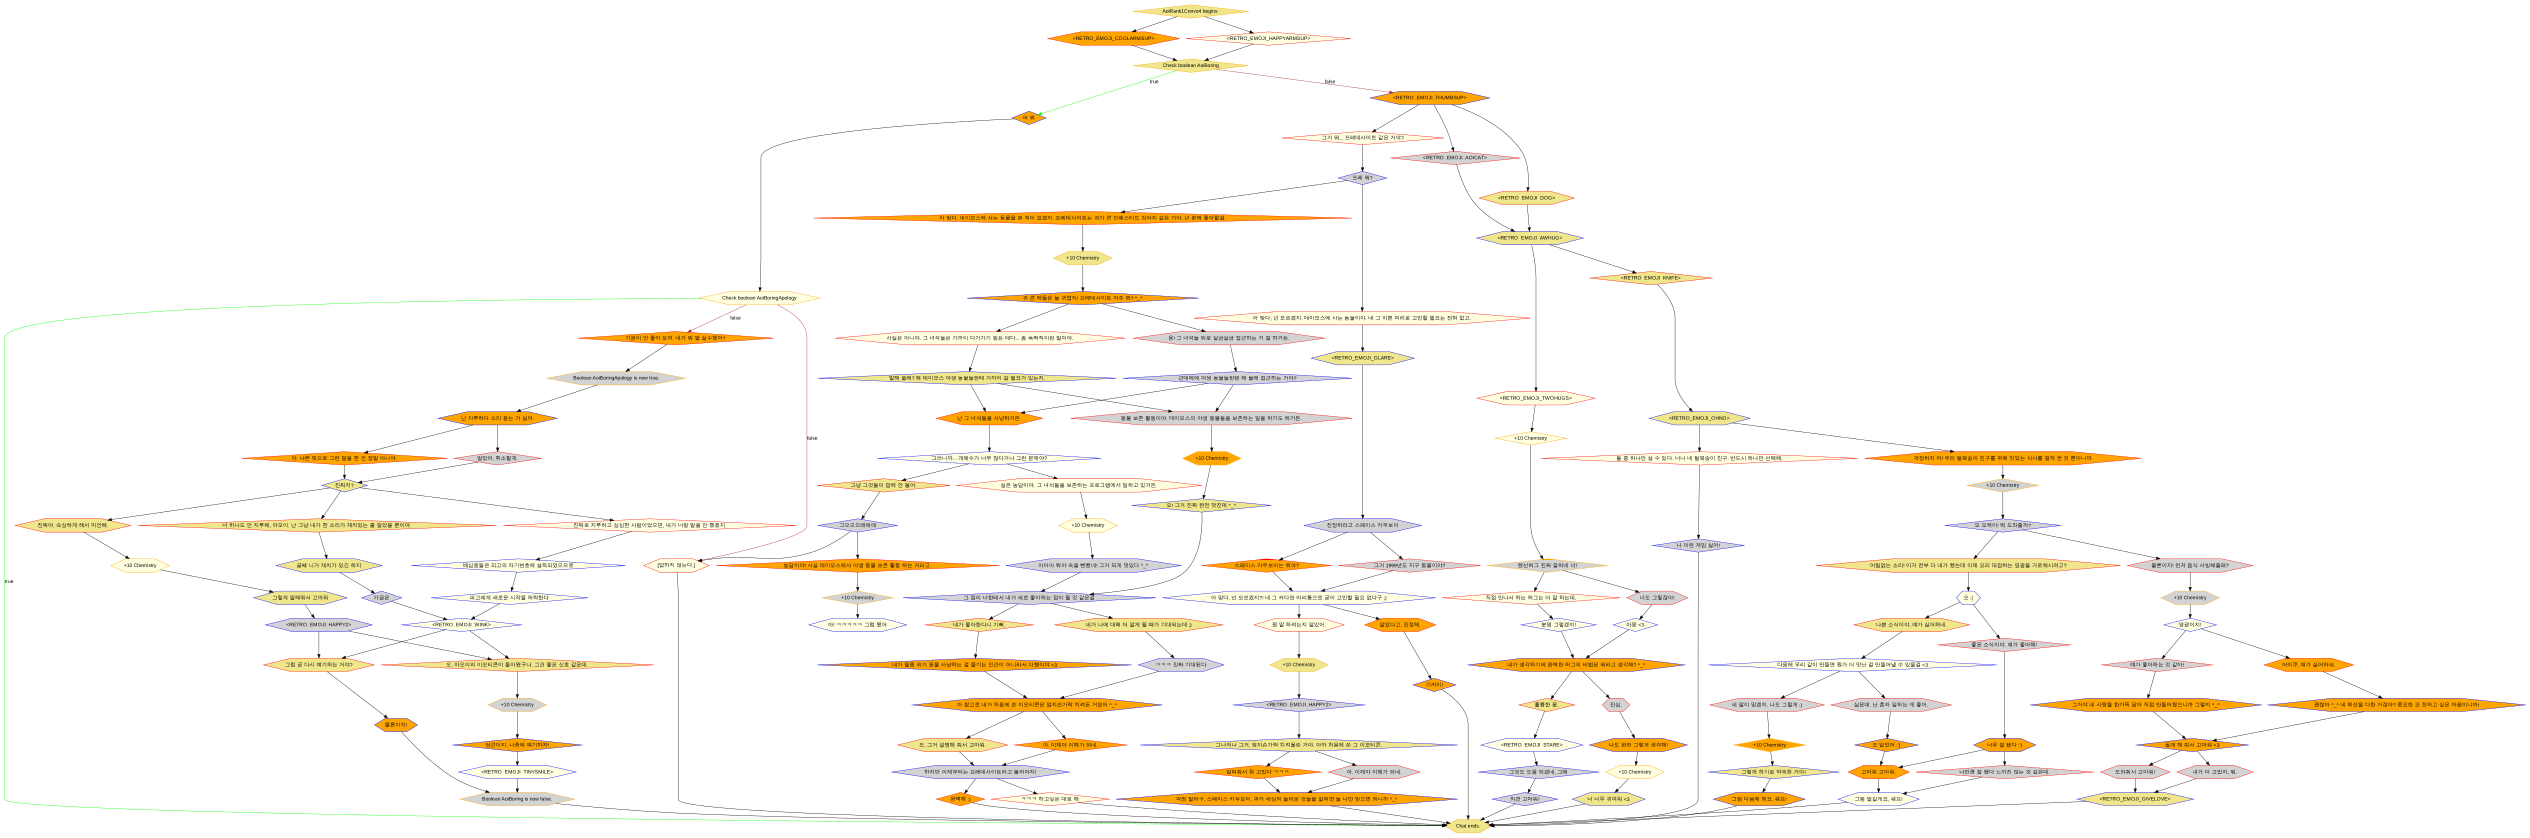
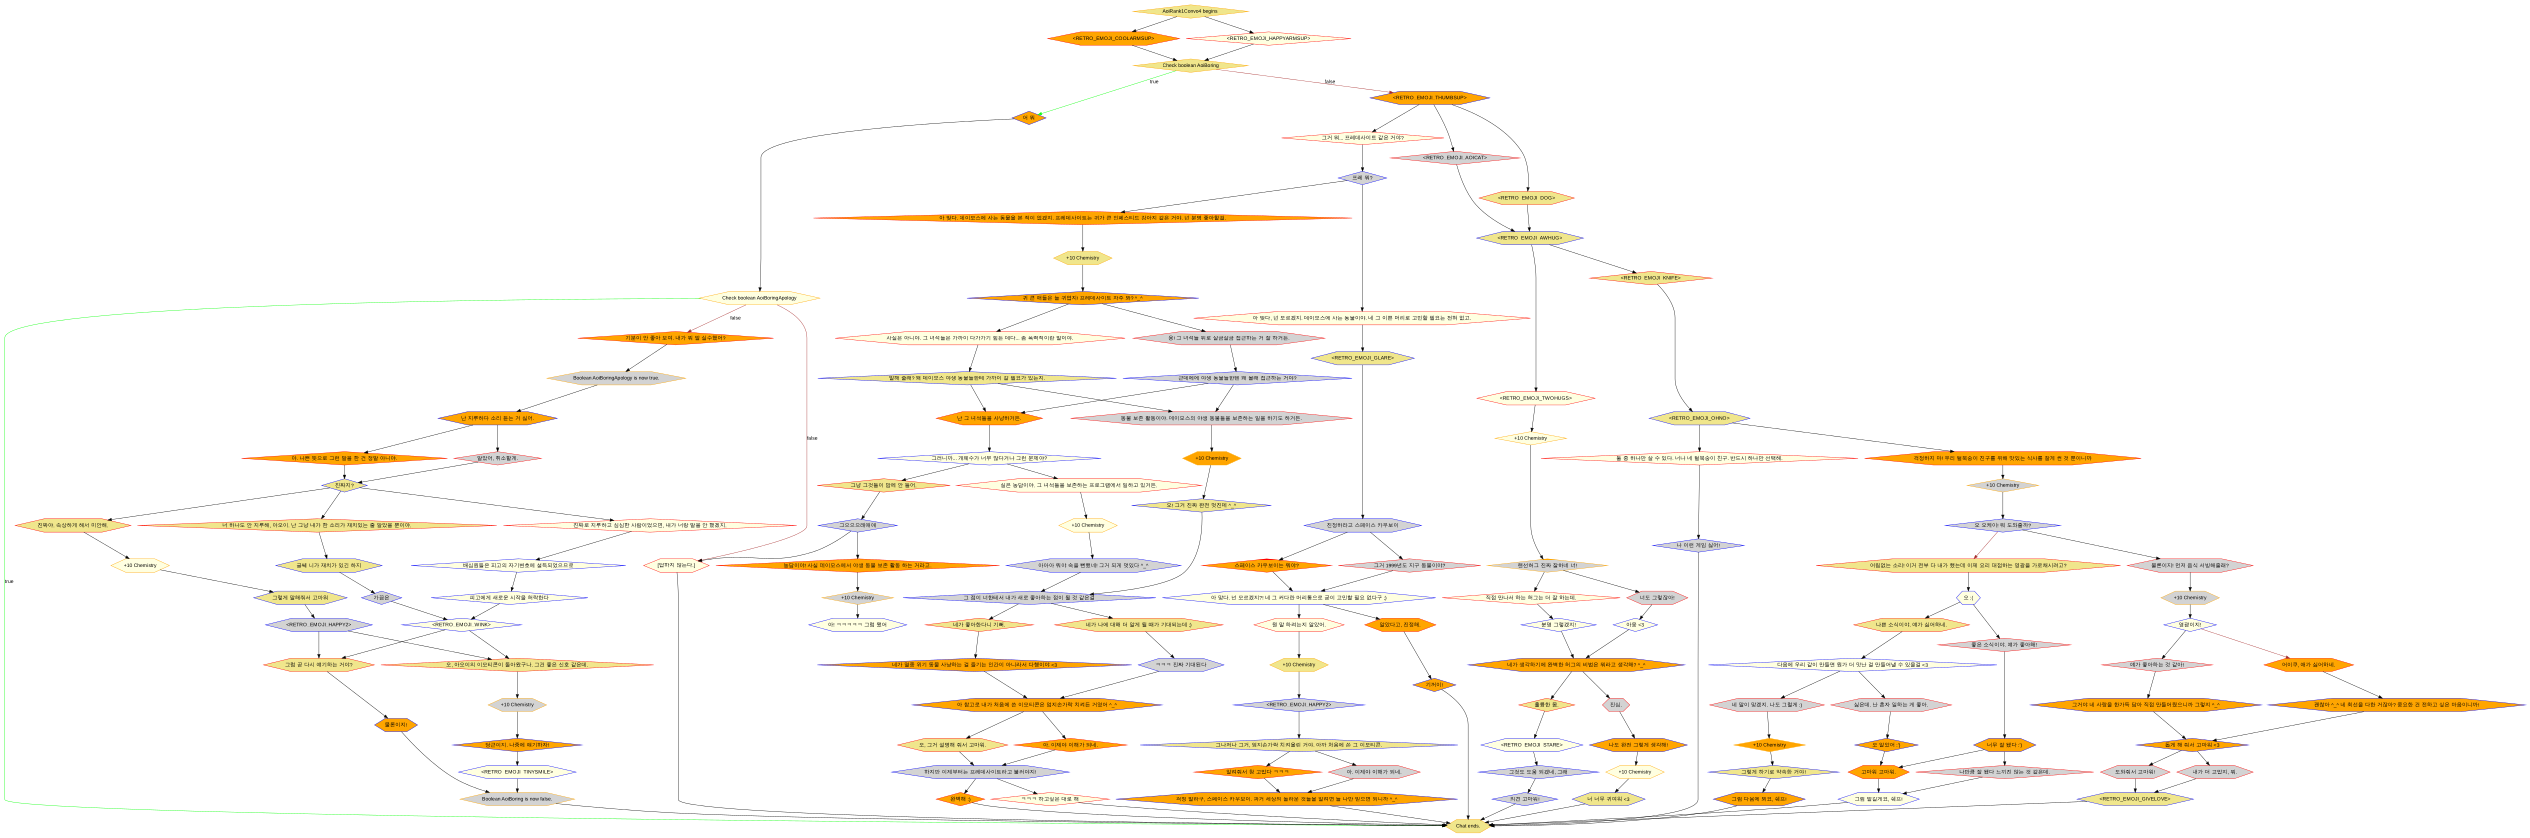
edge "오 오케이! 뭐 도와줄까?" -> "어림없는 소리! 이거 전부 다 내가 했는데 이제 요리 대접하는 영광을 가로채시려고?": color black -> brown
edge "영광이지!" -> "어이쿠, 애가 싫어하네.": color black -> brown
